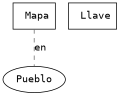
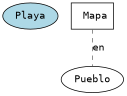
node "Playa": added
node "Llave": removed
